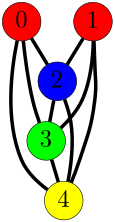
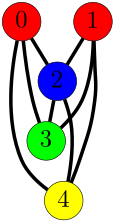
edge "3" -- "4": removed
